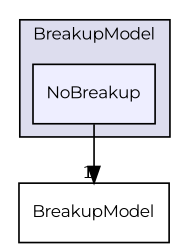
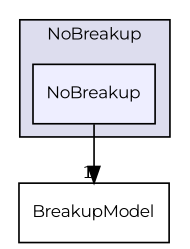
cluster "BreakupModel": label "BreakupModel" -> "NoBreakup"
